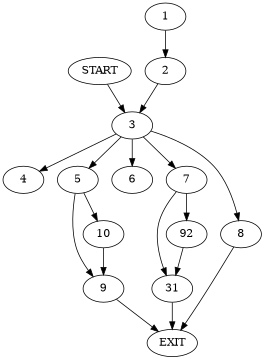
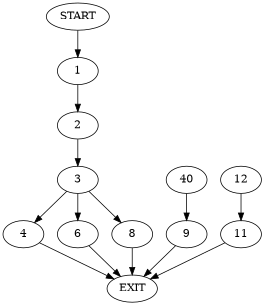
edge "START" -> "3": now "START" -> "1"
node "5": removed
node "7": removed
node "10": label "10" -> "40"
node "92": label "92" -> "12"
edge "6" -> "EXIT": added
edge "4" -> "EXIT": added
node "31": label "31" -> "11"
